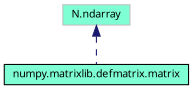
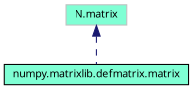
node "N.ndarray": label "N.ndarray" -> "N.matrix"
